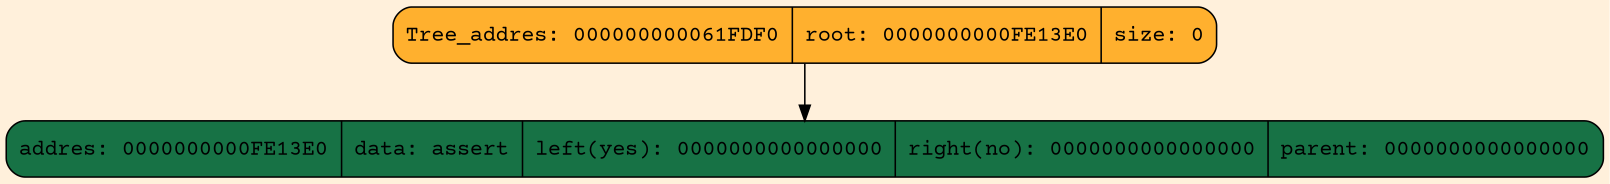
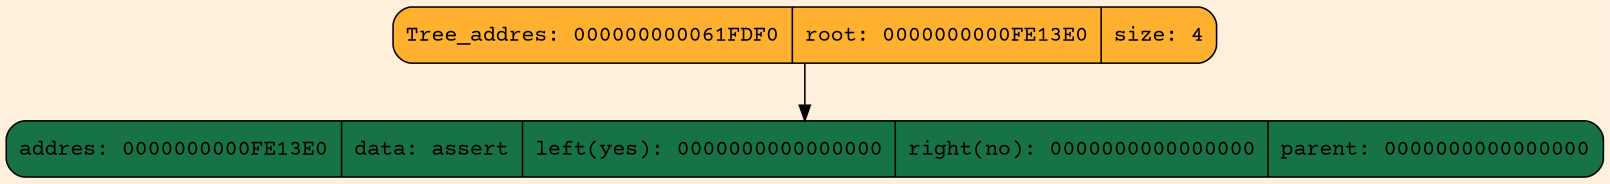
node "Tree_addres: 000000000061FDF0": text "size: 0" -> "size: 4"
